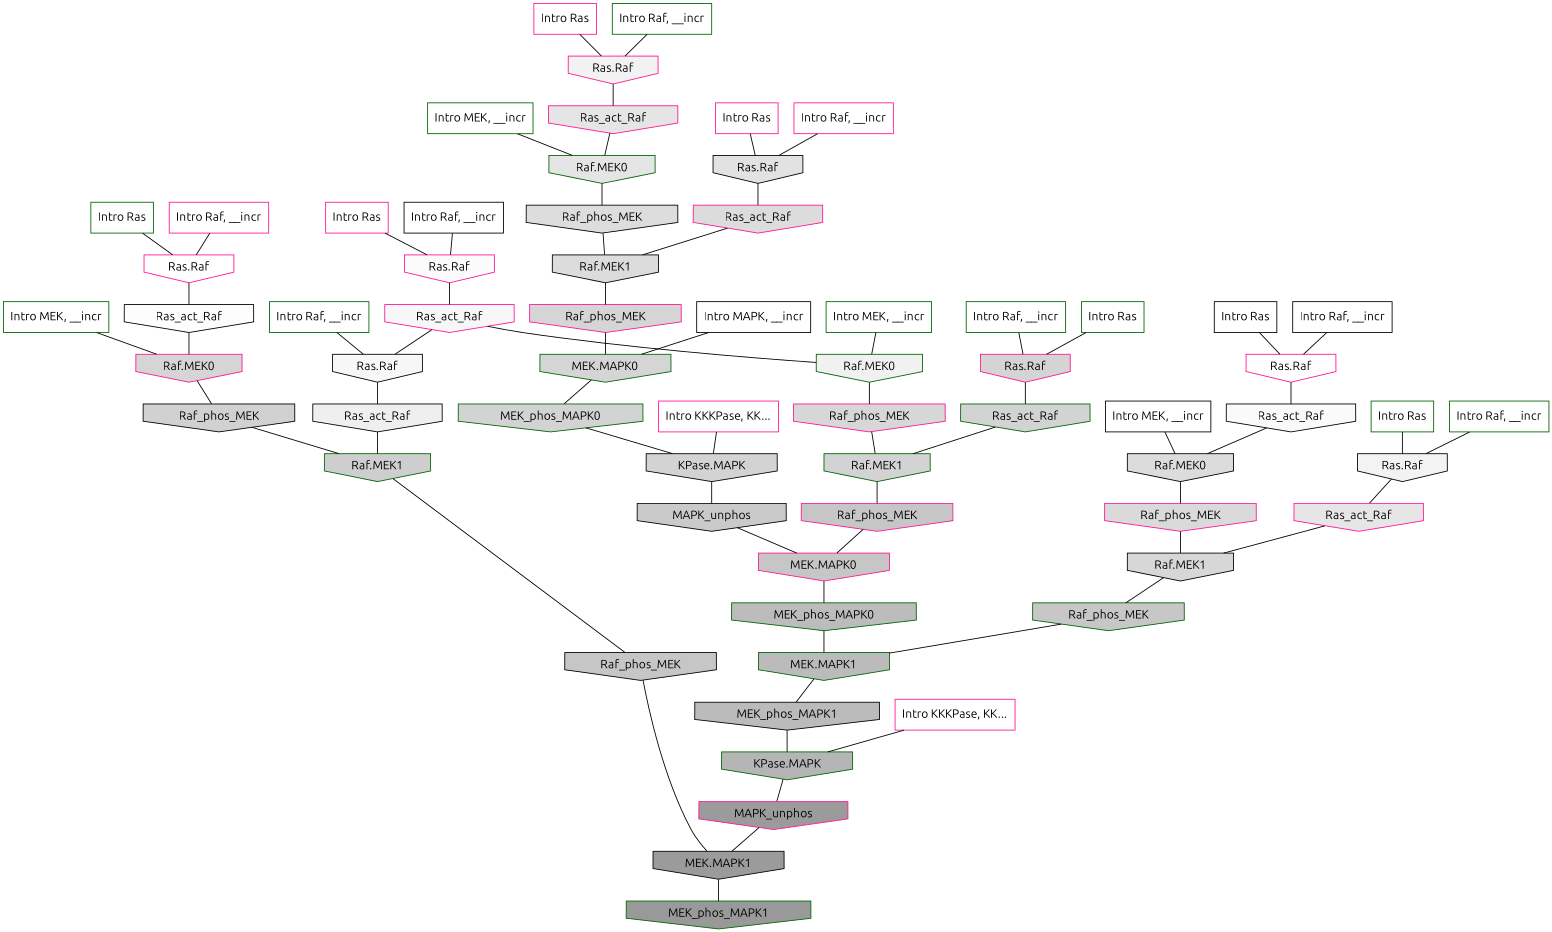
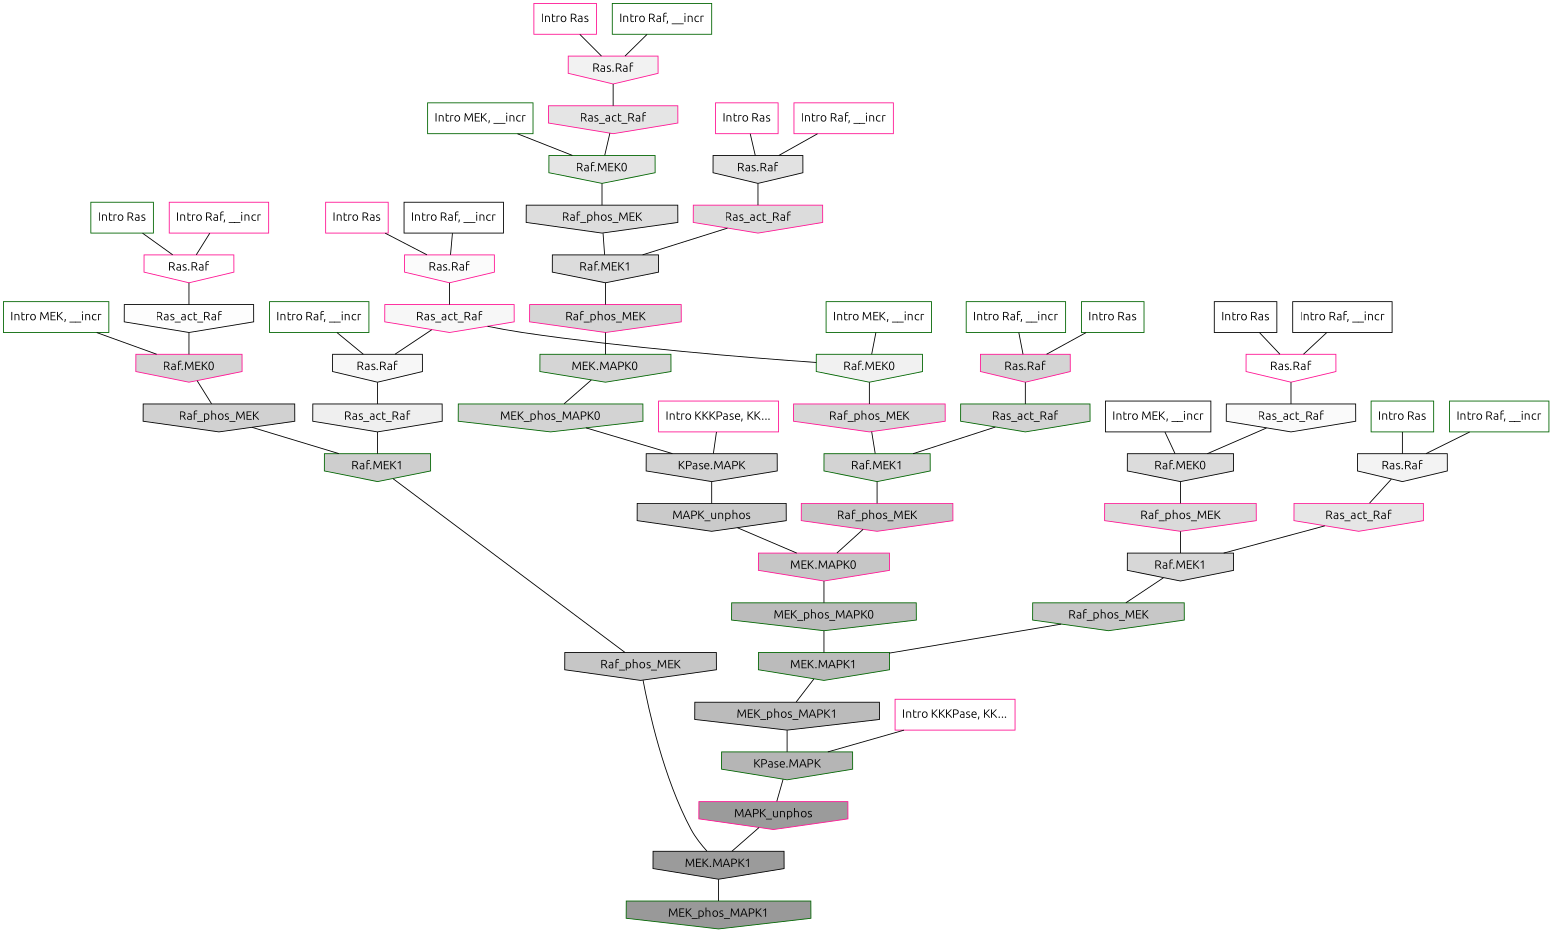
node "Intro MAPK, __incr": removed
